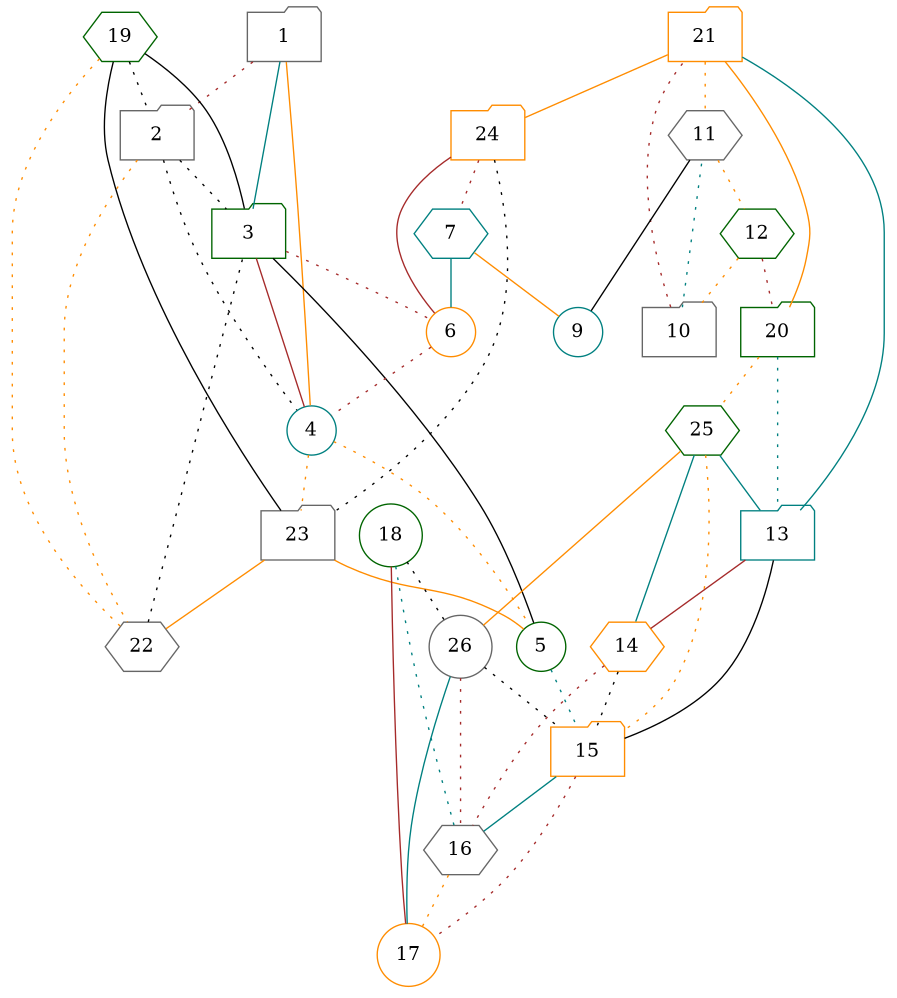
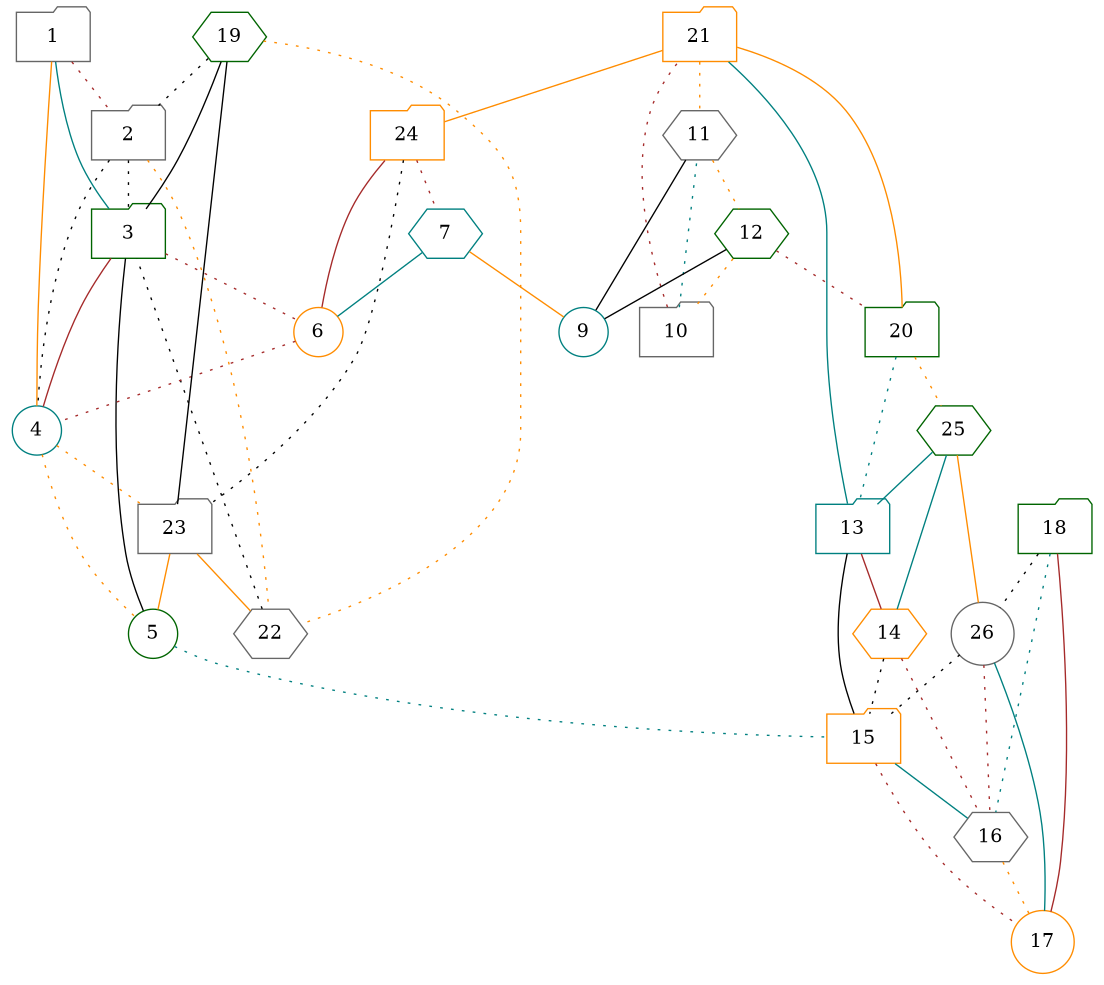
edge "12" -- "9": added
node "18": shape circle -> folder
edge "25" -- "15": removed
